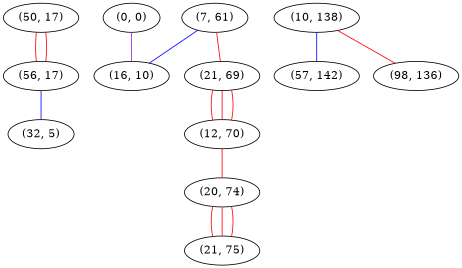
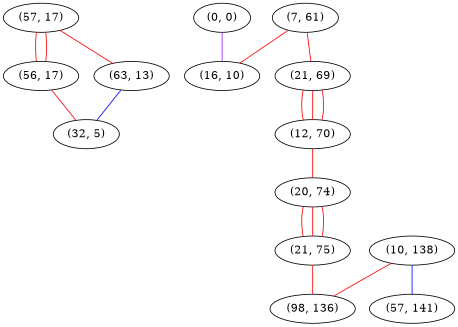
node "(50, 17)": label "(50, 17)" -> "(57, 17)"
edge "(7, 61)" -- "(16, 10)": color blue -> red
node "(63, 13)": added
node "(57, 142)": label "(57, 142)" -> "(57, 141)"
edge "(56, 17)" -- "(32, 5)": color blue -> red
edge "(21, 75)" -- "(98, 136)": added
